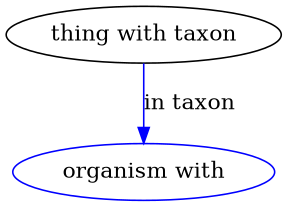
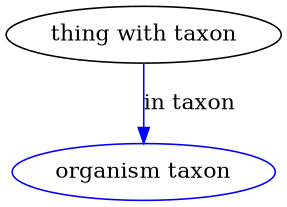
node "organism with": label "organism with" -> "organism taxon"
